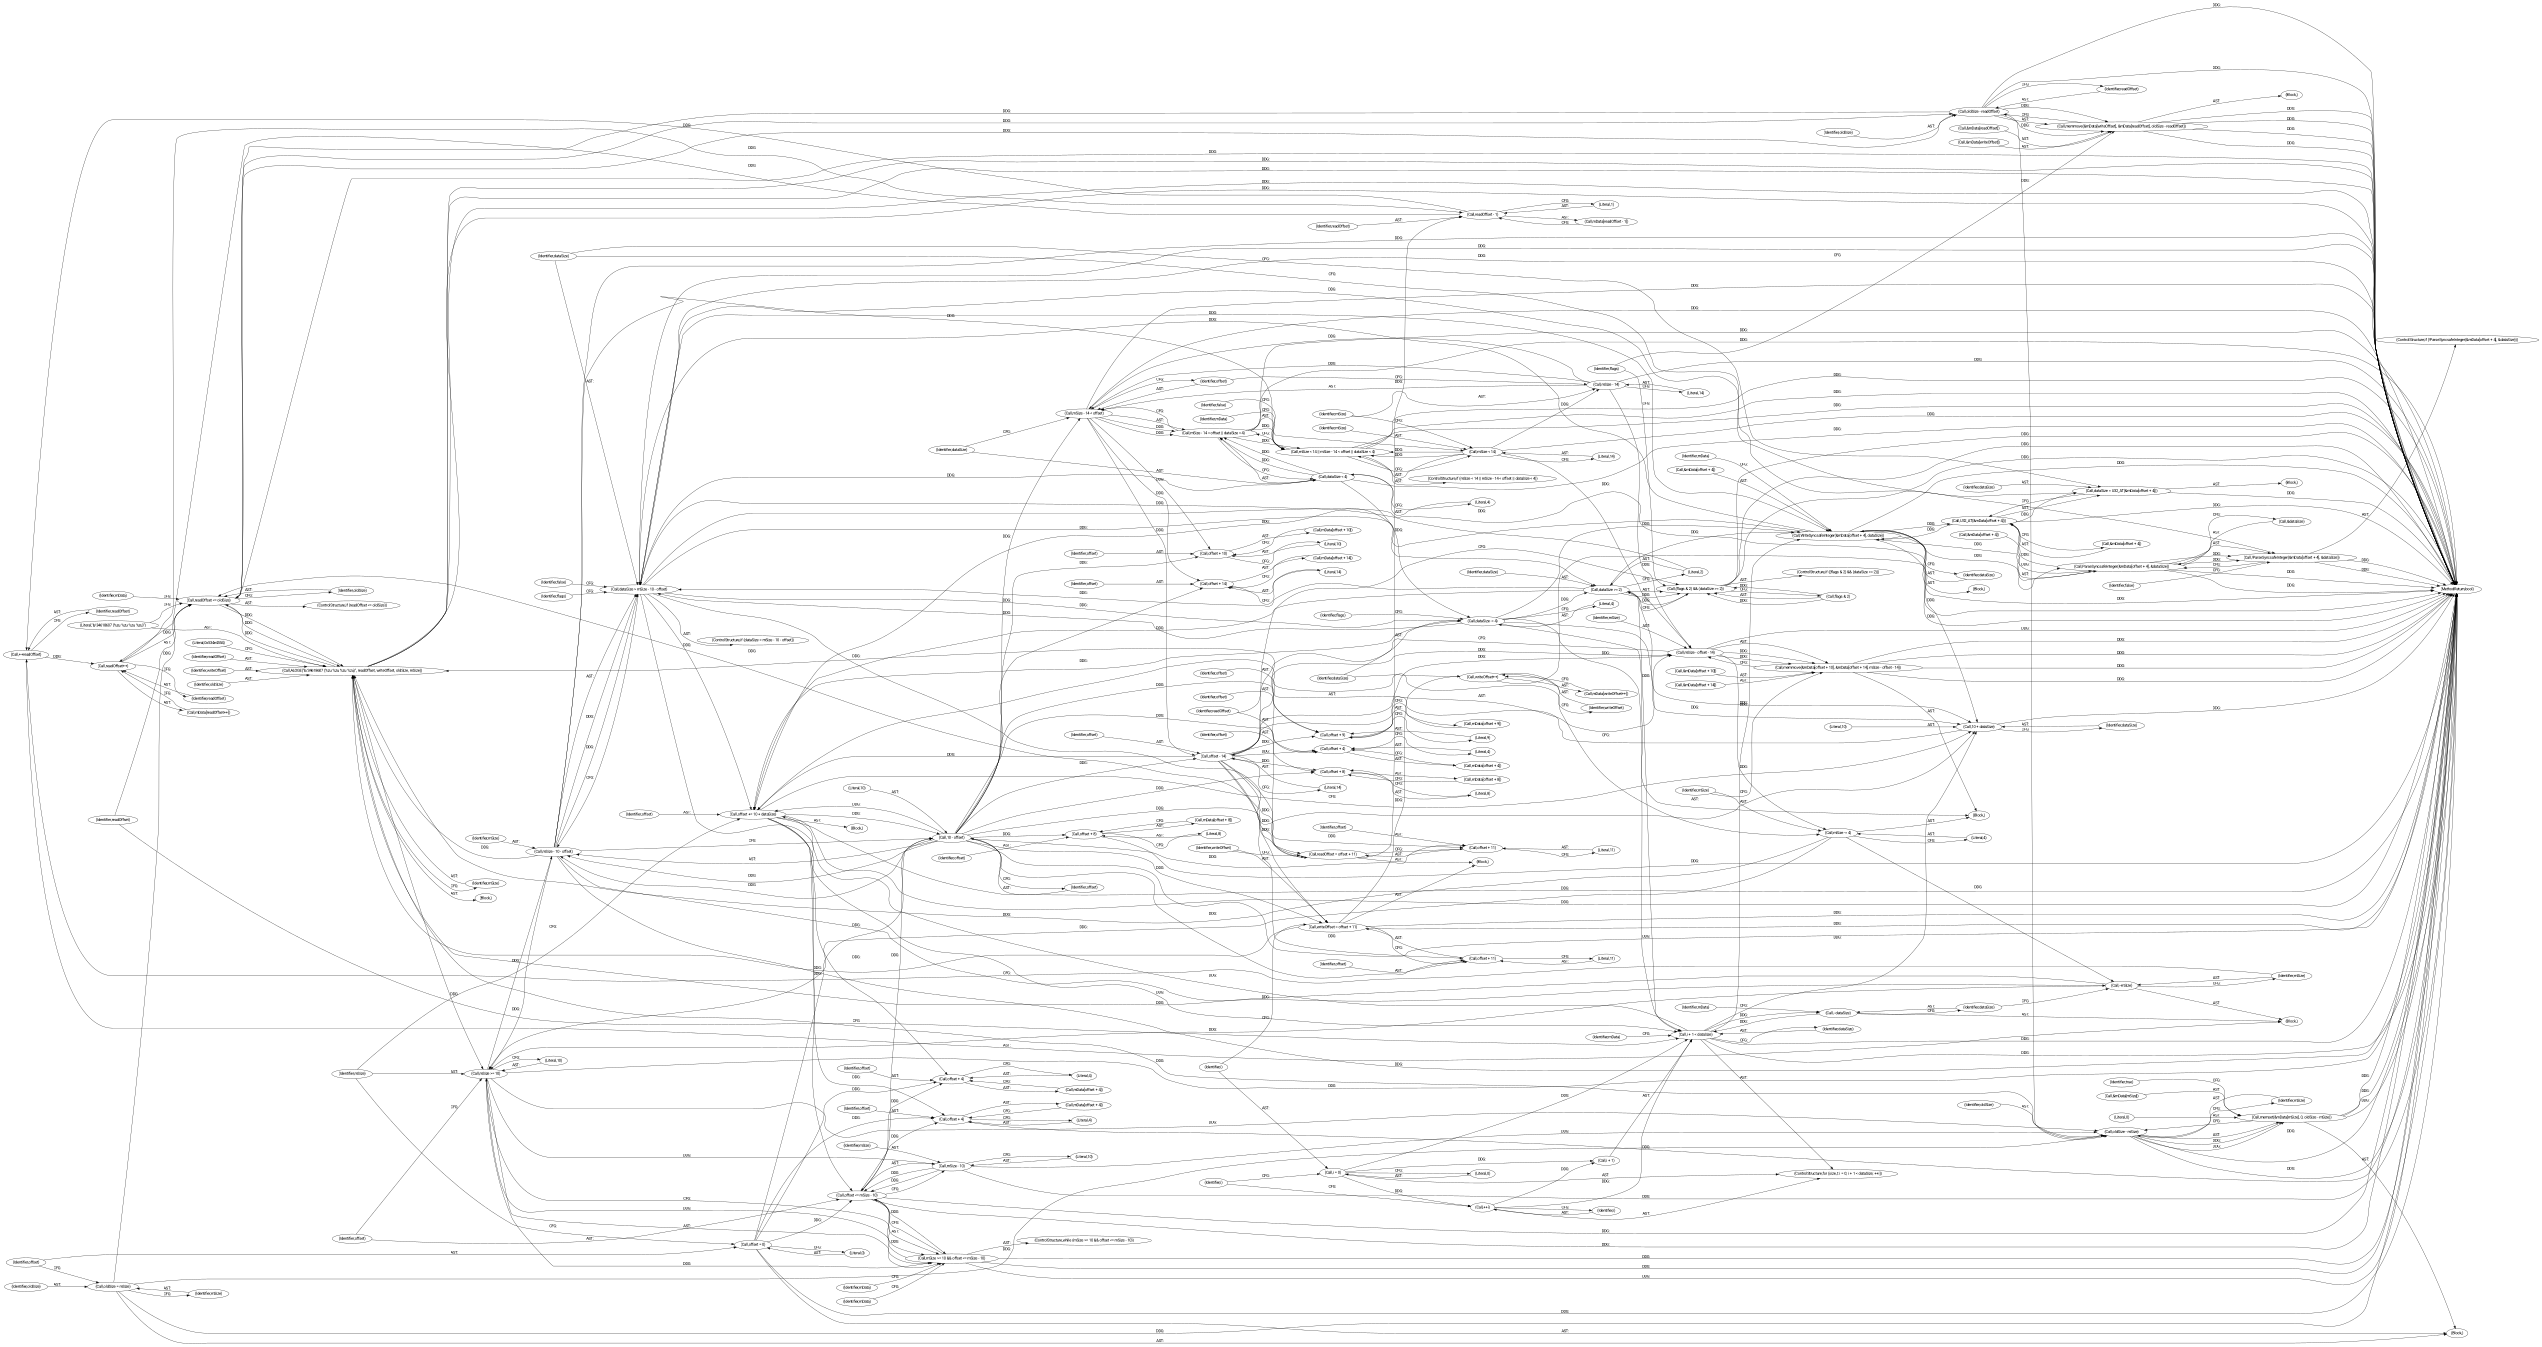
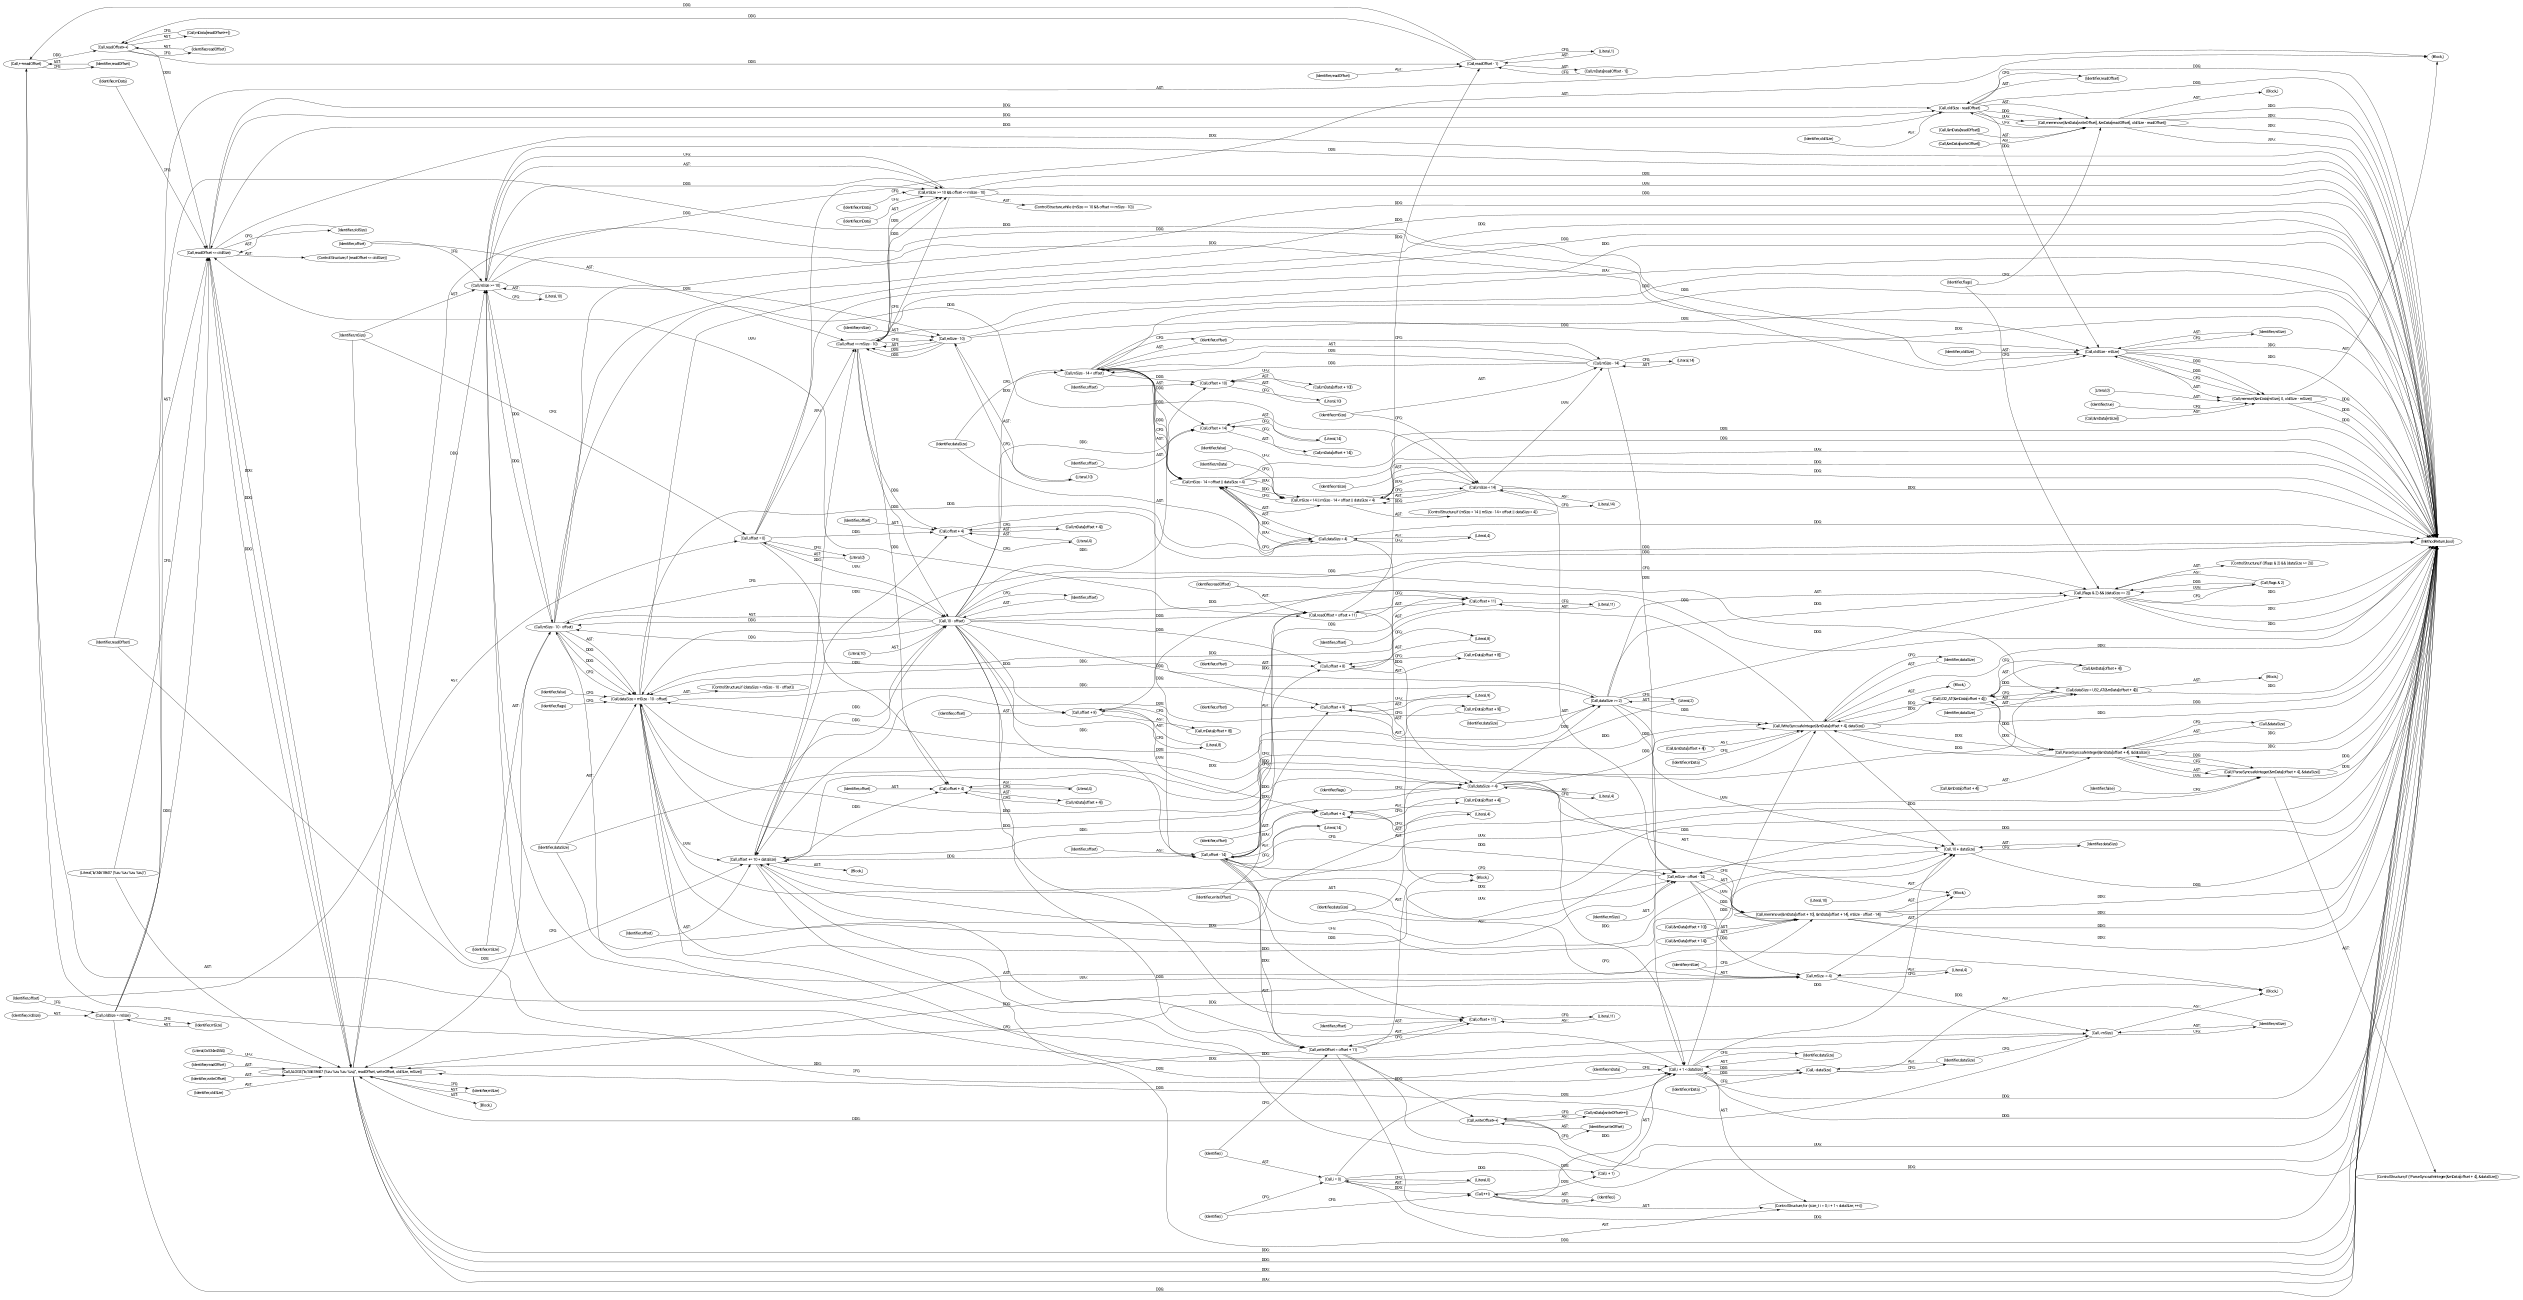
edge "(Call,(flags & 2) && (dataSize >= 2))" -> "(Call,dataSize >= 2)": removed, label "CFG:"
